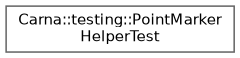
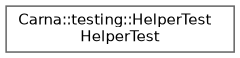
node "Carna::testing::PointMarker HelperTest": label "Carna::testing::PointMarker HelperTest" -> "Carna::testing::HelperTest HelperTest"
